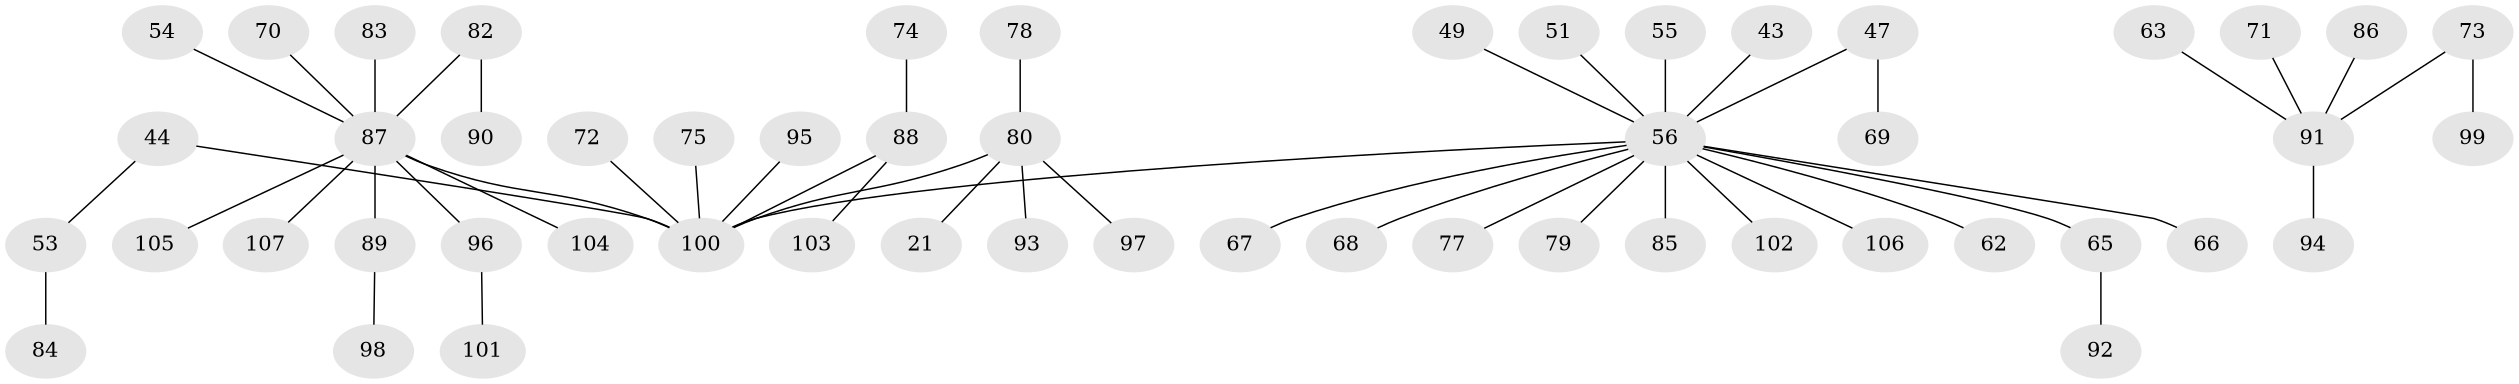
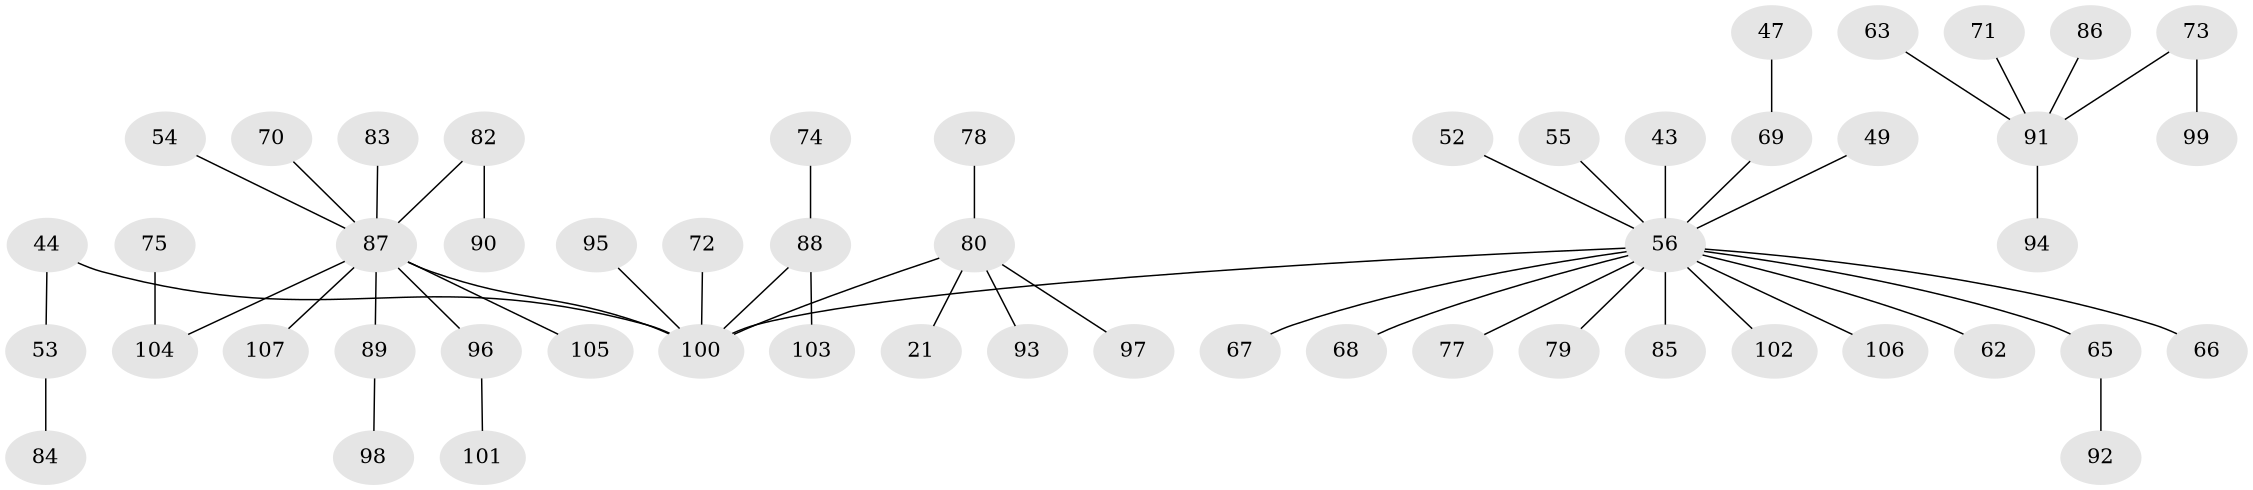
node "51": label "51" -> "52"
edge "47" -- "56": now "69" -- "56"
edge "75" -- "100": now "75" -- "104"
